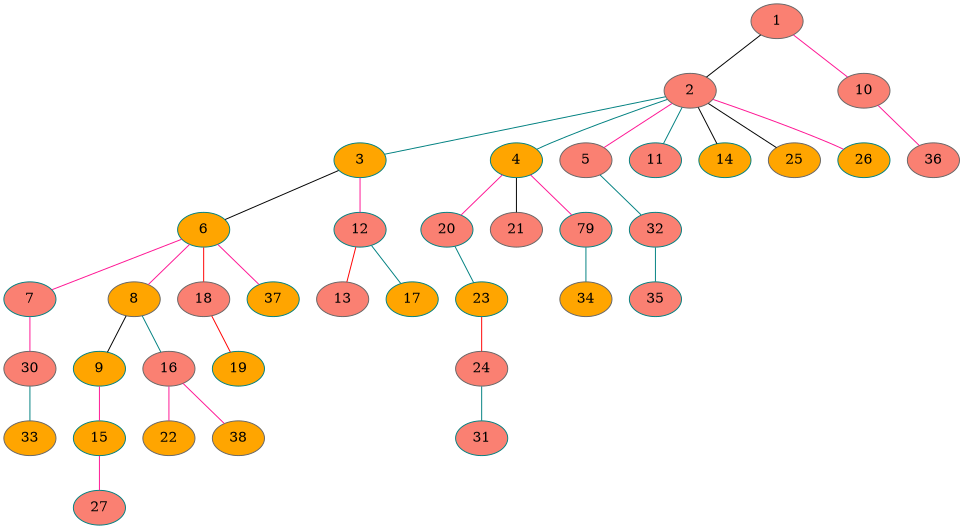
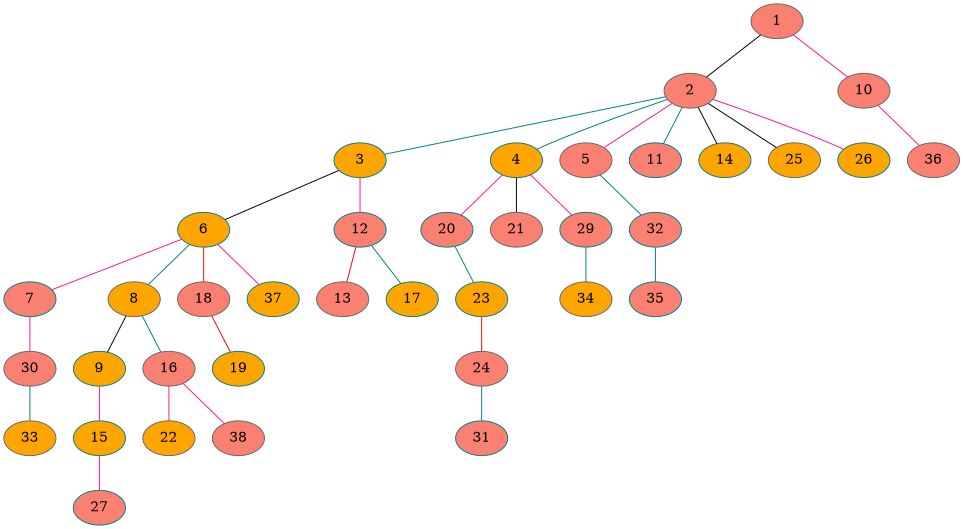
node "79": label "79" -> "29"
edge "6" -- "8": color deeppink -> teal
node "38": fillcolor orange -> salmon
